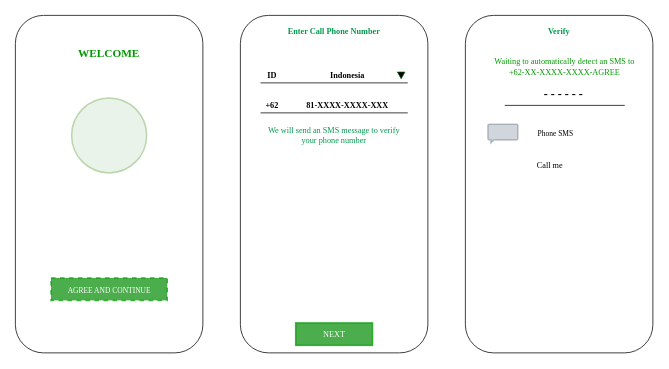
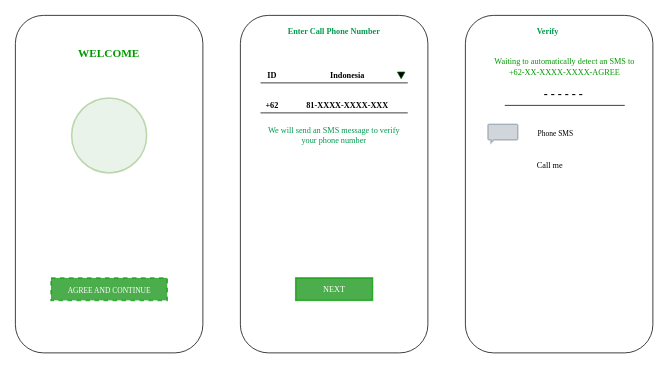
node "Verify": moved (559, 30) -> (548, 30)
node "NEXT": moved (334, 334) -> (334, 289)
